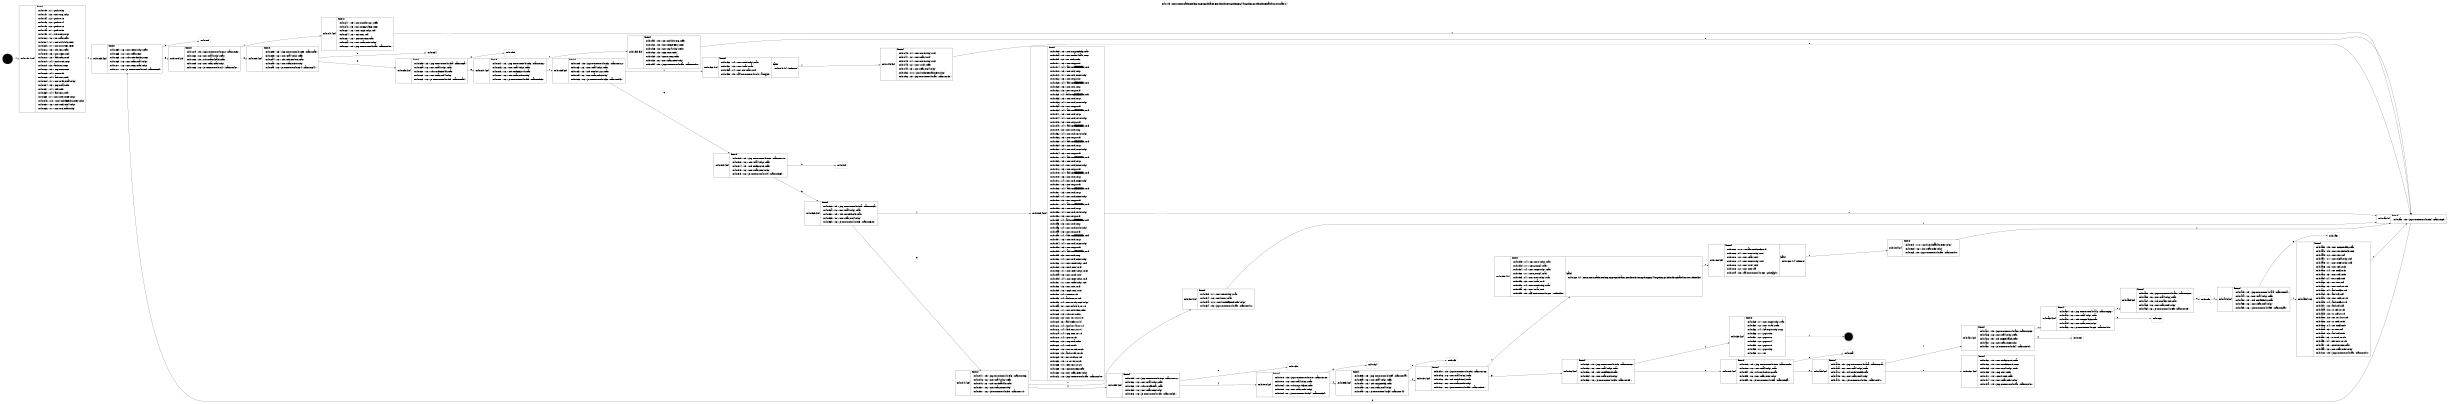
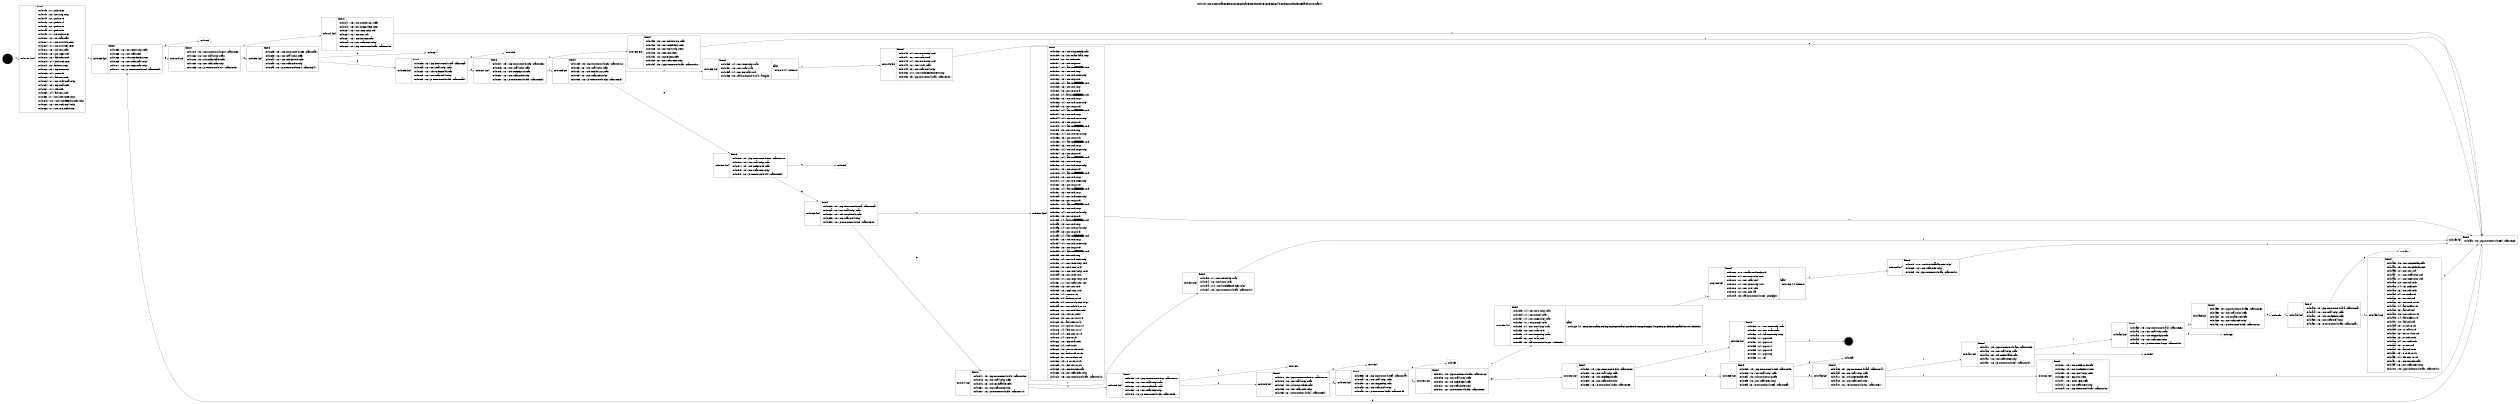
edge "0x401d61 [30]" -> "0x401fa0 [5]": added, label "1"
